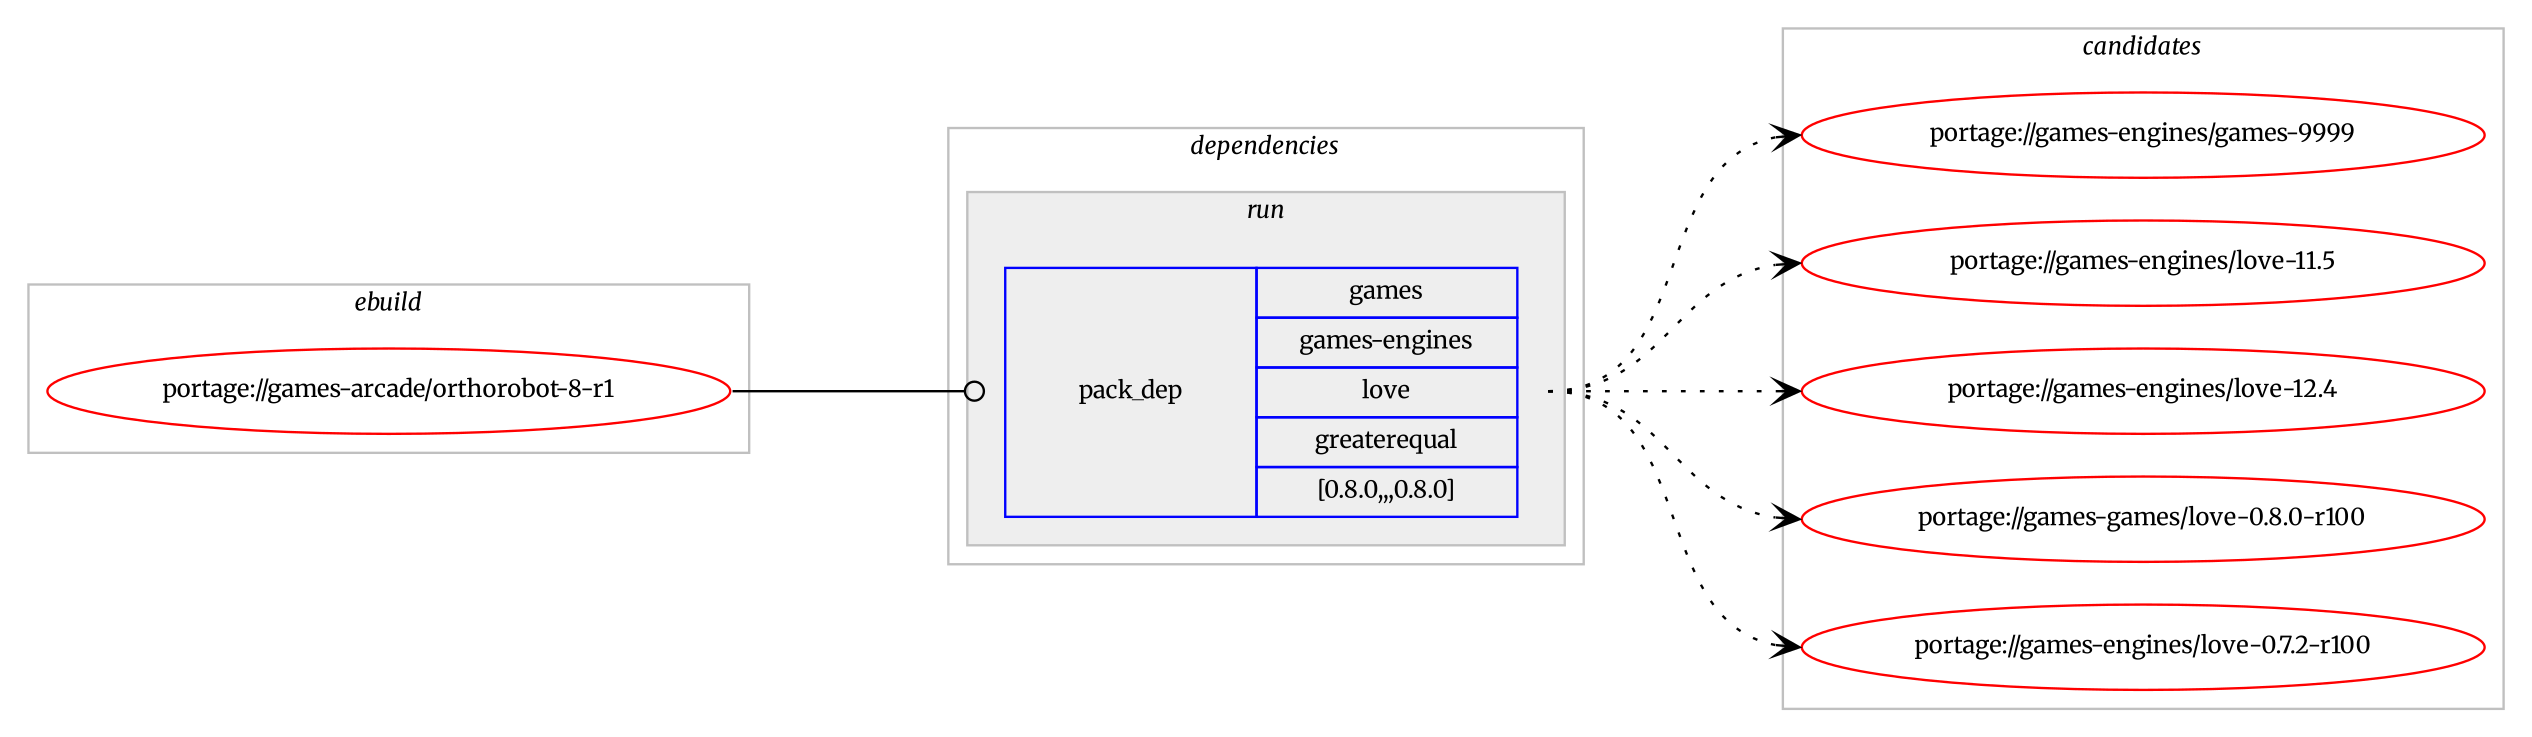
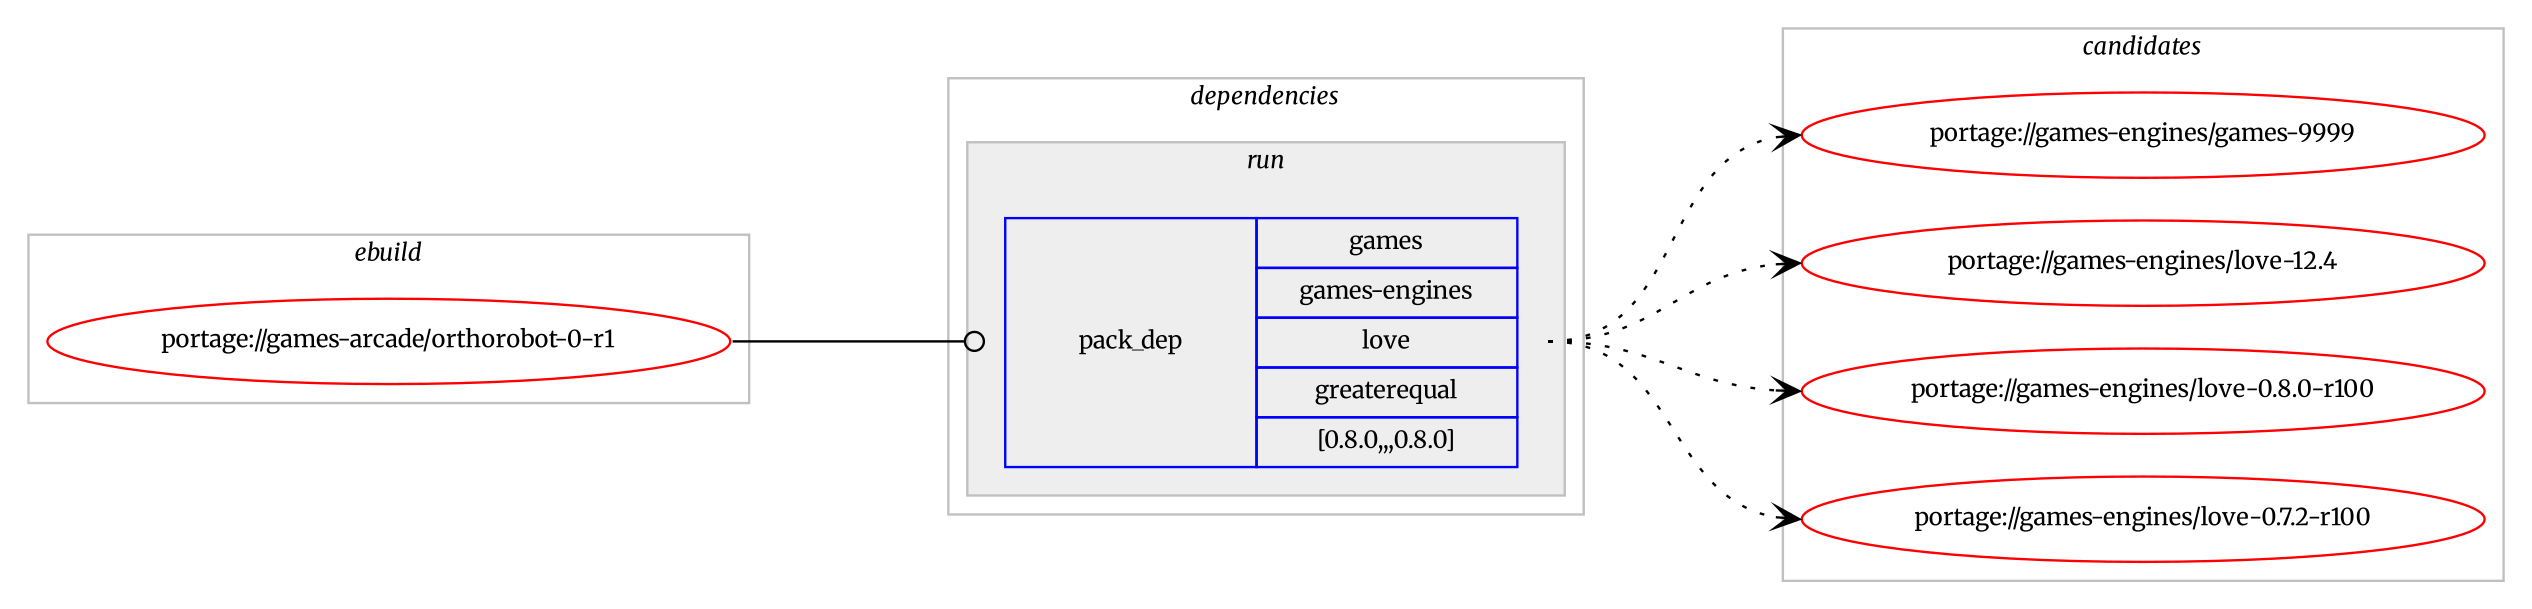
node "portage://games-engines/love-11.5": removed
node "portage://games-arcade/orthorobot-8-r1": label "portage://games-arcade/orthorobot-8-r1" -> "portage://games-arcade/orthorobot-0-r1"
node "portage://games-games/love-0.8.0-r100": label "portage://games-games/love-0.8.0-r100" -> "portage://games-engines/love-0.8.0-r100"
